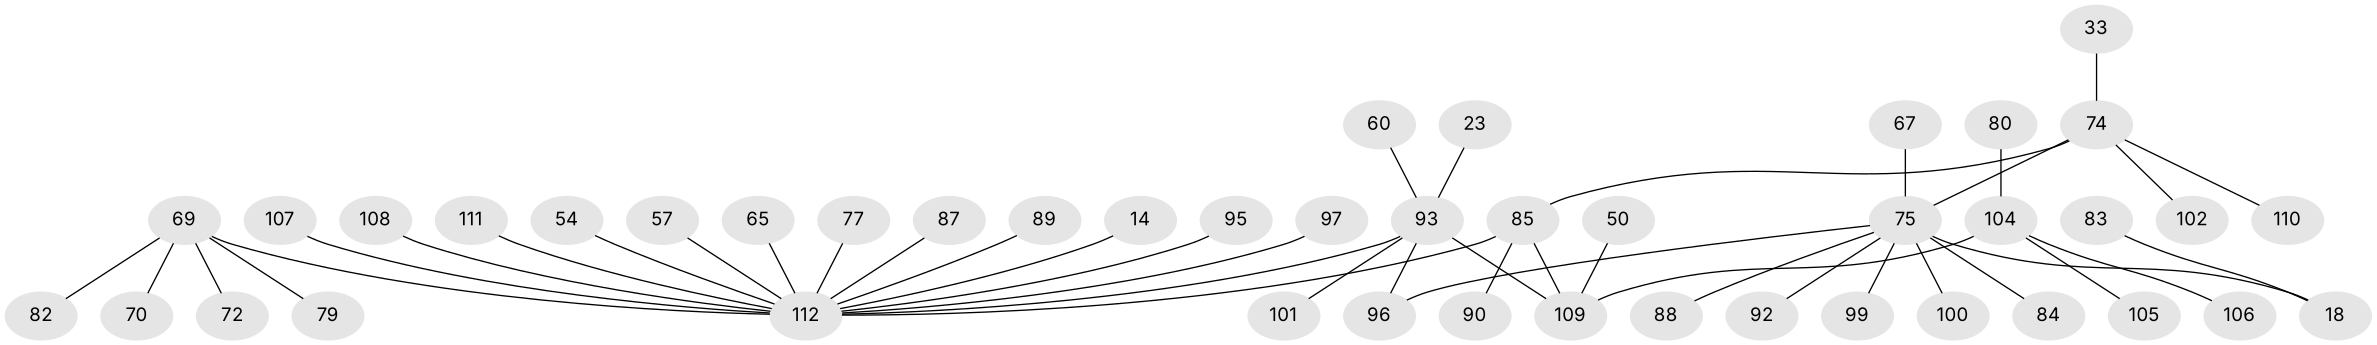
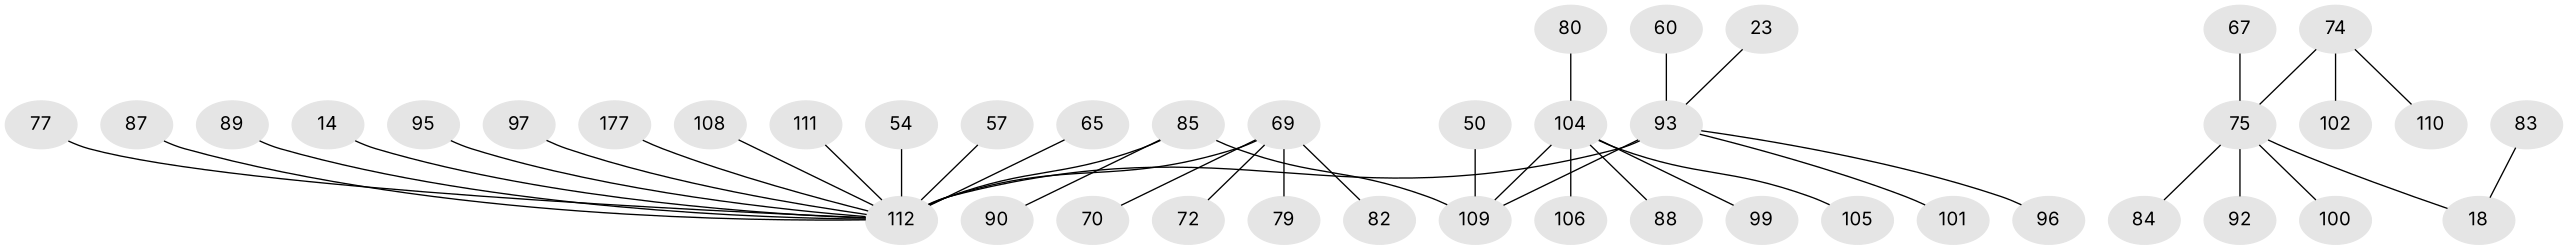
node "33": removed
edge "74" -- "85": removed
node "107": label "107" -> "177"
edge "75" -- "96": removed
edge "75" -- "88": now "104" -- "88"
edge "75" -- "99": now "104" -- "99"
